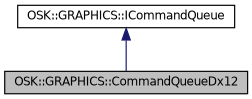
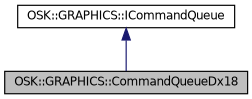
node "OSK::GRAPHICS::CommandQueueDx12": label "OSK::GRAPHICS::CommandQueueDx12" -> "OSK::GRAPHICS::CommandQueueDx18"
